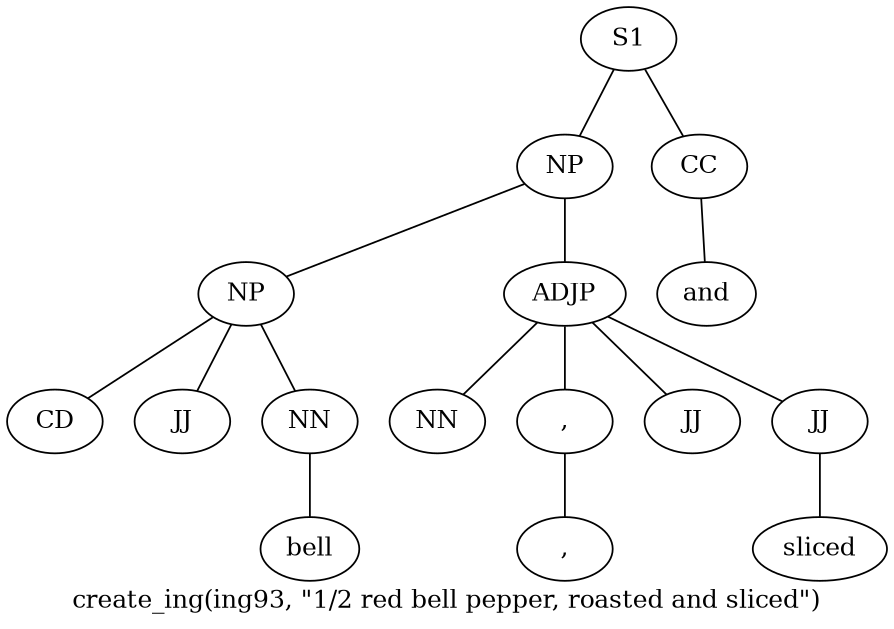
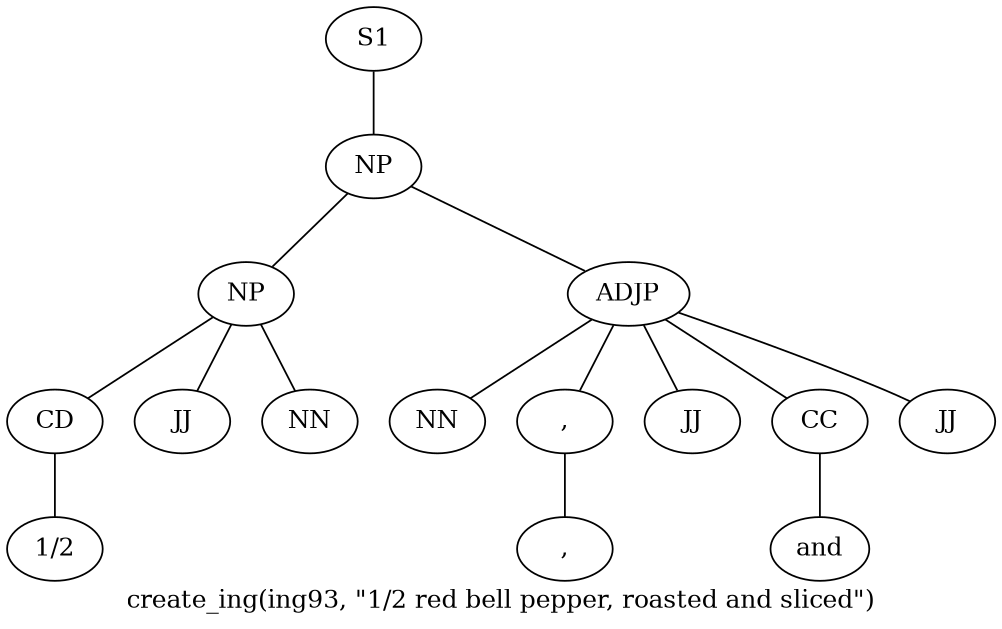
edge "S1" -- "CC": now "ADJP" -- "CC"
node "1/2": added
node "bell": removed
node "sliced": removed
